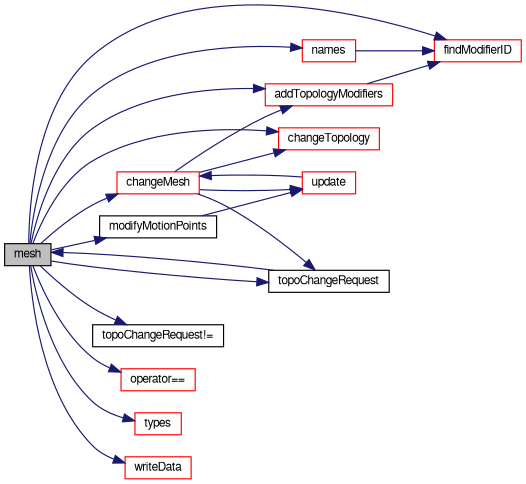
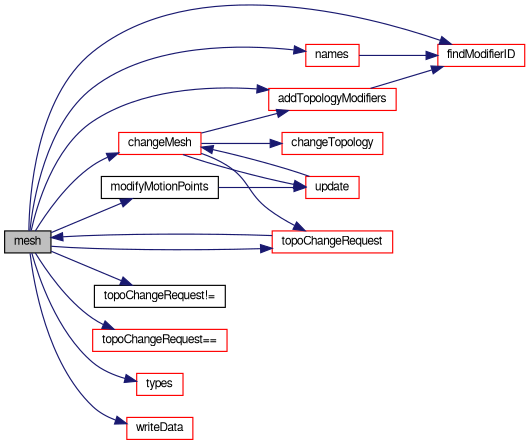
edge "mesh" -> "changeTopology": removed
node "topoChangeRequest": color black -> red
node "operator==": label "operator==" -> "topoChangeRequest=="
